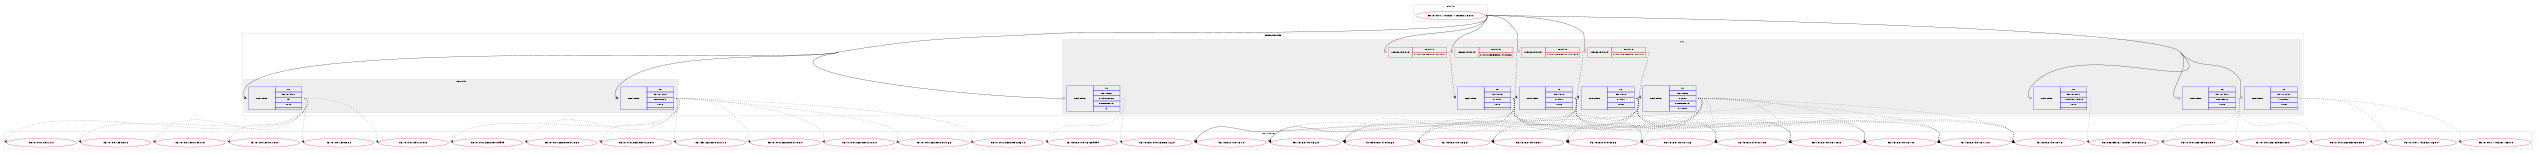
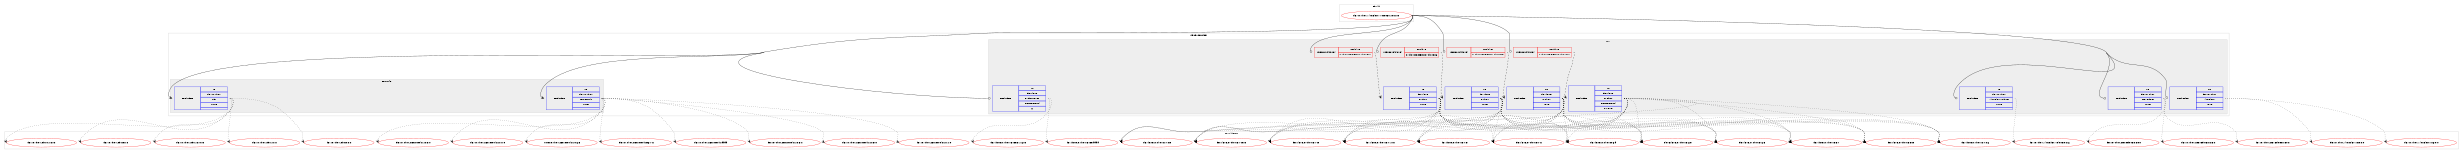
node "dev-python/pbr-1.10.0-r1": removed
node "dev-dev/setuptools-41.4.0": label "dev-dev/setuptools-41.4.0" -> "dev-python/setuptools-41.4.0"
node "dev-python/setuptools-40.6.3": label "dev-python/setuptools-40.6.3" -> "none-python/setuptools-40.6.3"
node "dev-stevedore/virtualenv-clone-0.2.6": label "dev-stevedore/virtualenv-clone-0.2.6" -> "dev-python/virtualenv-clone-0.2.6"
